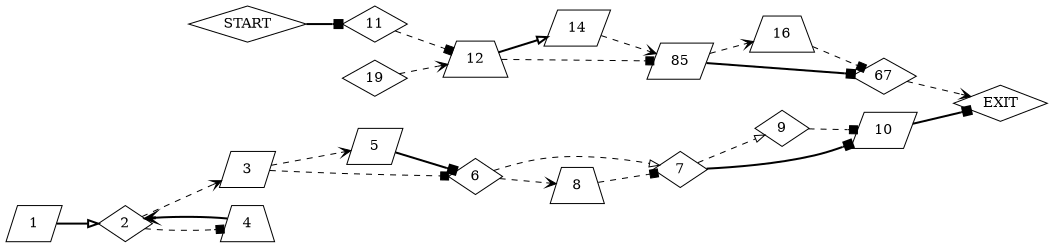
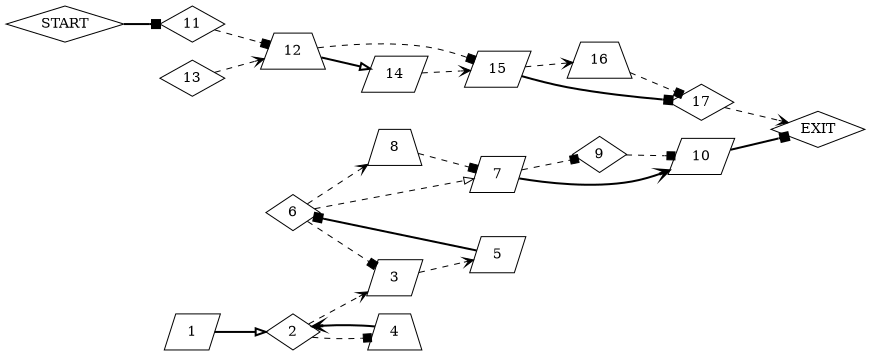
node "85": label "85" -> "15"
node "67": label "67" -> "17"
node "19": label "19" -> "13"
edge "7" -> "9": arrowhead onormal -> box
edge "7" -> "10": arrowhead box -> vee
node "7": shape diamond -> parallelogram
edge "3" -> "6": reversed
